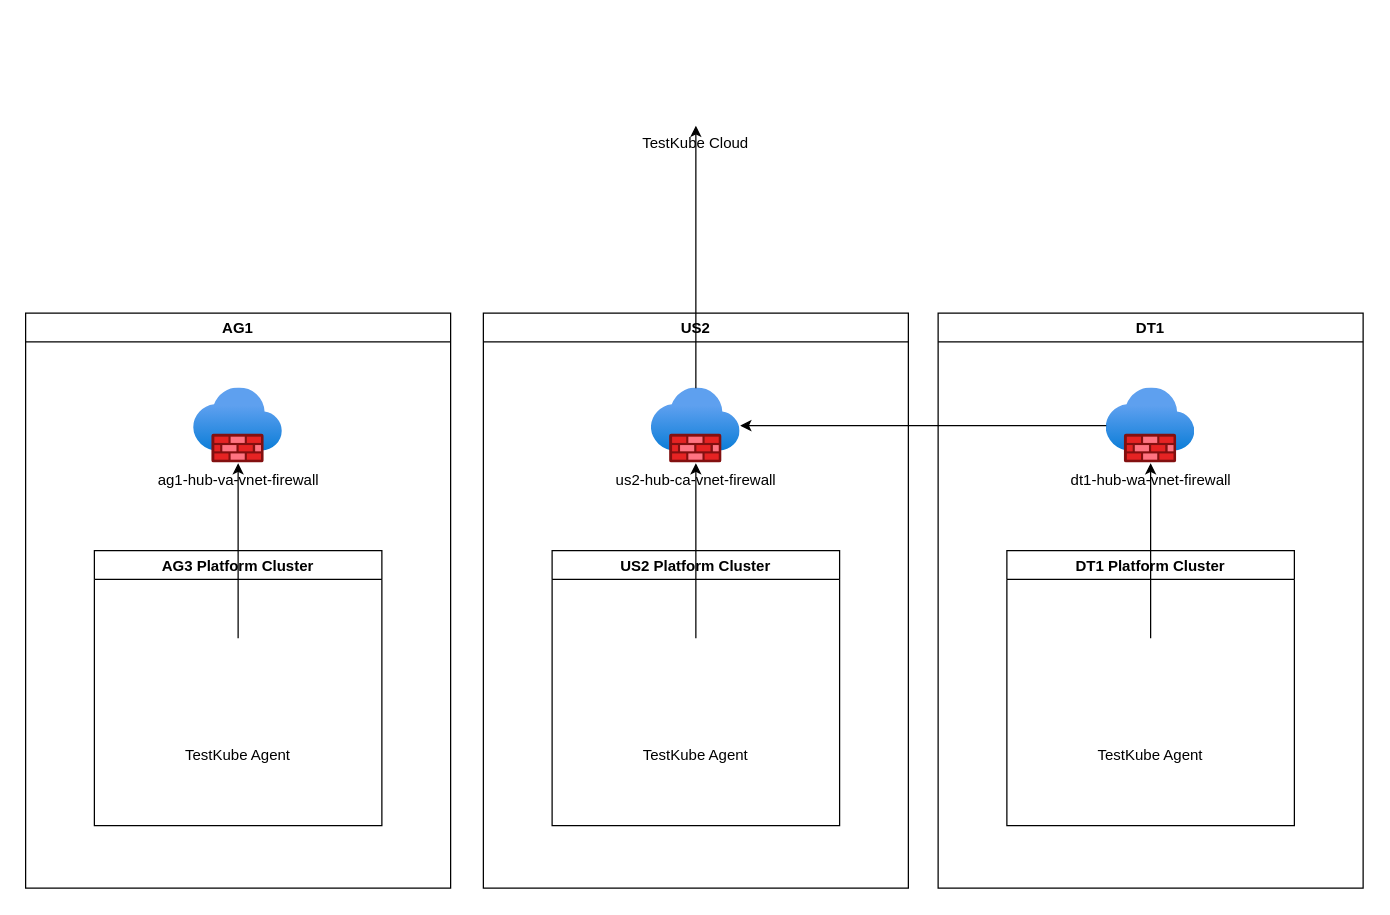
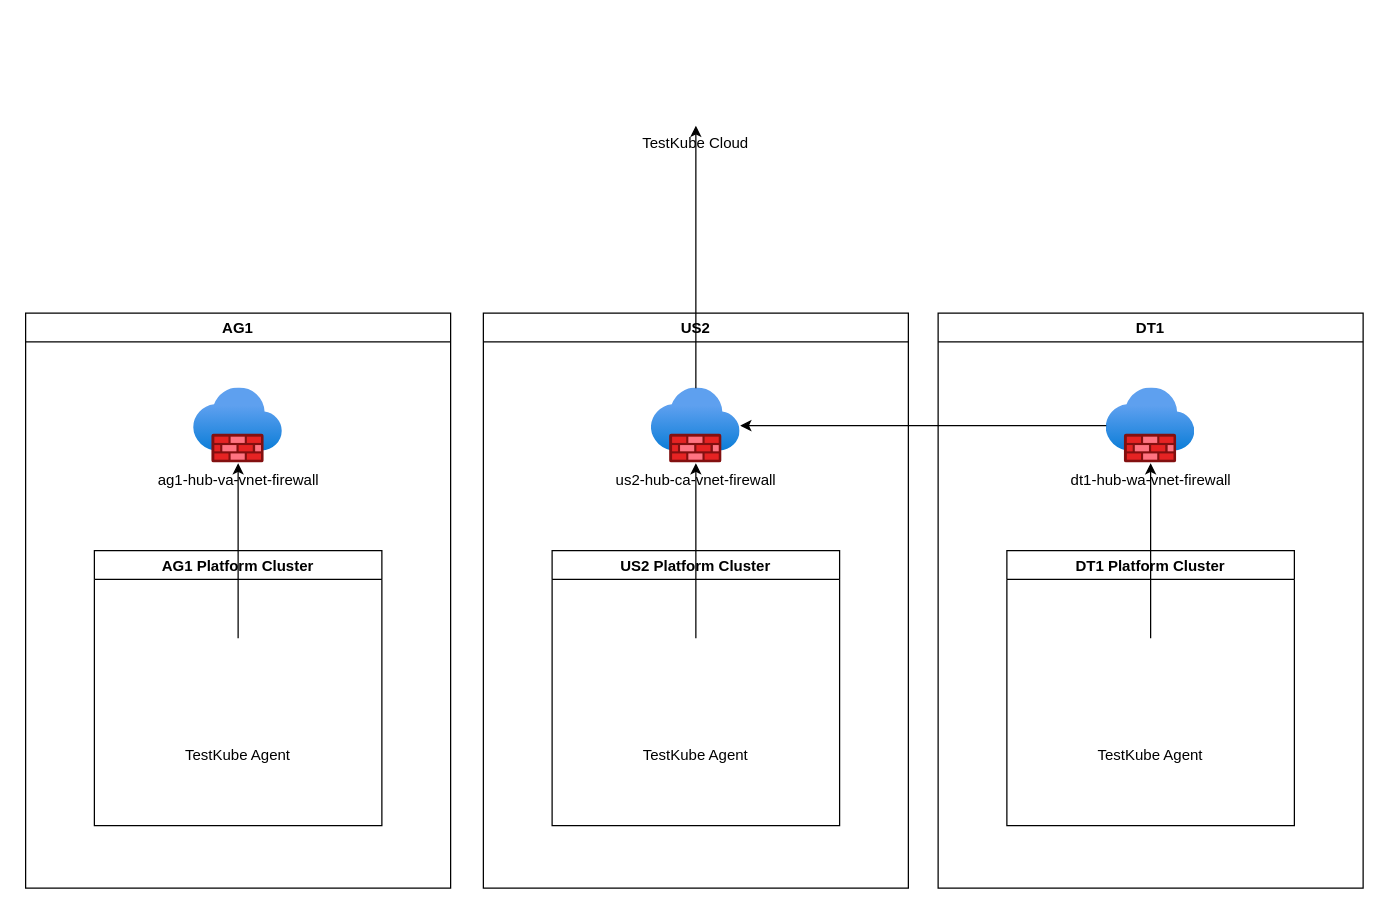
node "AG3 Platform Cluster": label "AG3 Platform Cluster" -> "AG1 Platform Cluster"
